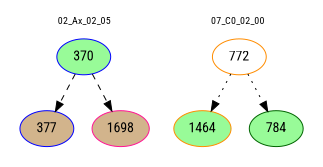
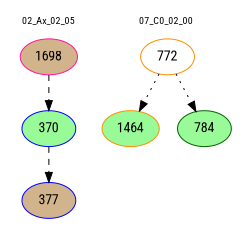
edge "370" -> "1698": reversed
